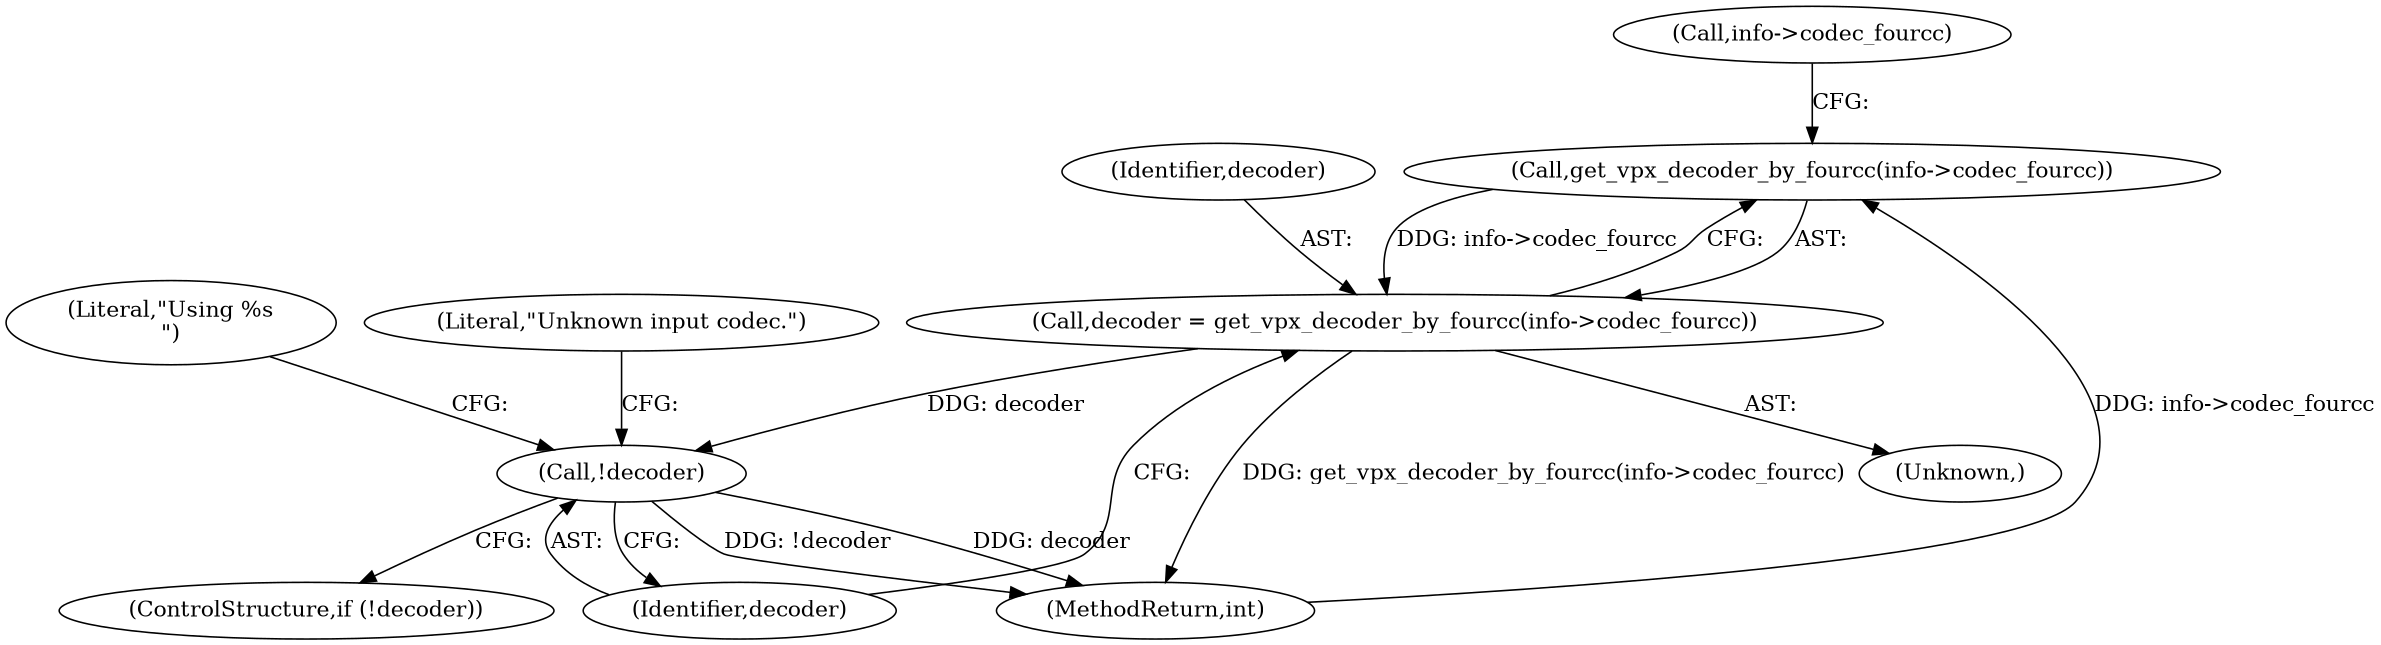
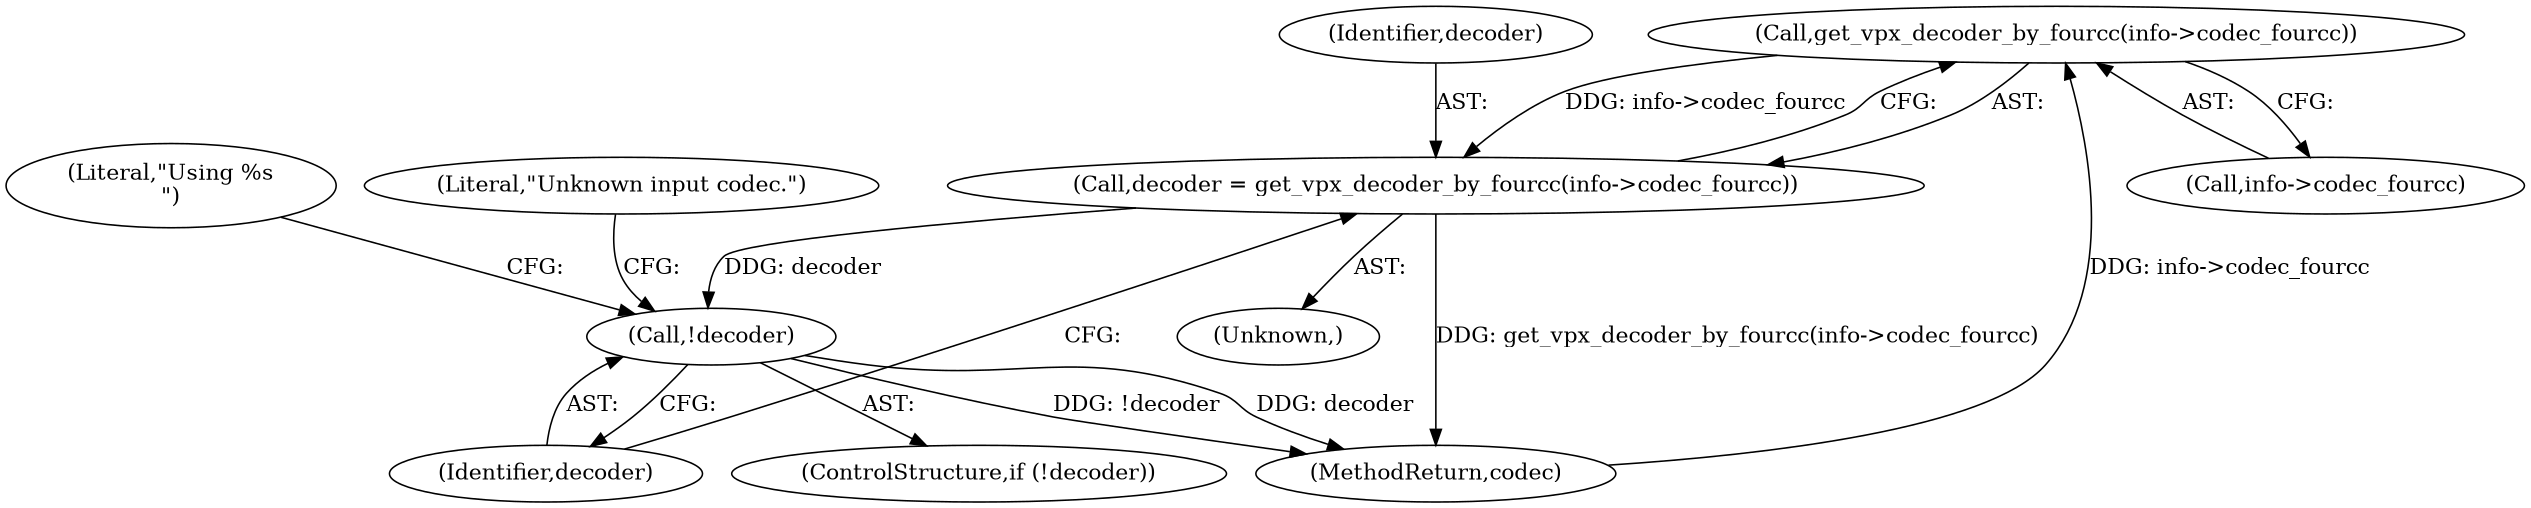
edge "(Call,get_vpx_decoder_by_fourcc(info->codec_fourcc))" -> "(Call,info->codec_fourcc)": added, label "CFG:"
edge "(Call,info->codec_fourcc)" -> "(Call,get_vpx_decoder_by_fourcc(info->codec_fourcc))": label "CFG: " -> "AST: "
edge "(Call,!decoder)" -> "(ControlStructure,if (!decoder))": label "CFG: " -> "AST: "
node "(MethodReturn,int)": label "(MethodReturn,int)" -> "(MethodReturn,codec)"
